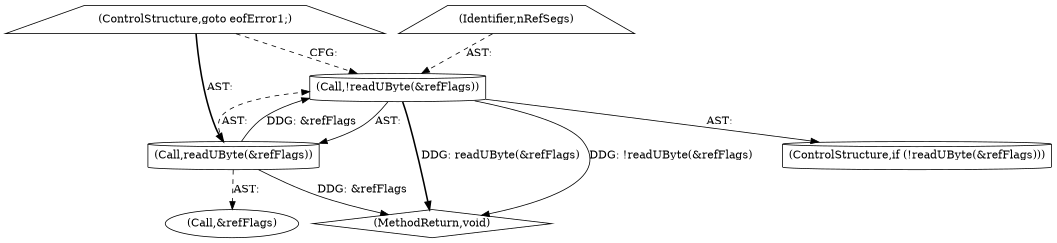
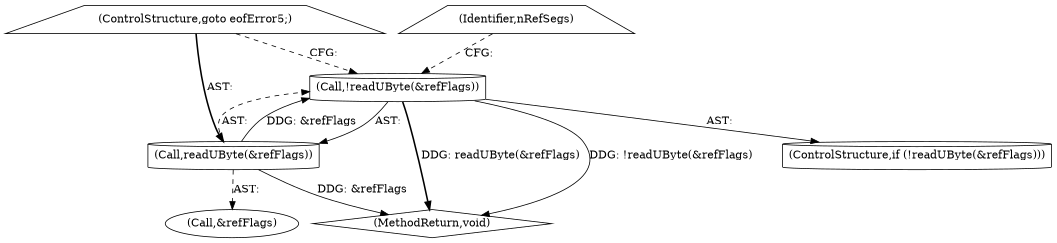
node "(ControlStructure,goto eofError1;)": label "(ControlStructure,goto eofError1;)" -> "(ControlStructure,goto eofError5;)"
edge "(Identifier,nRefSegs)" -> "(Call,!readUByte(&refFlags))": label "AST: " -> "CFG: "
